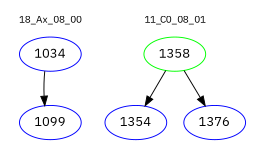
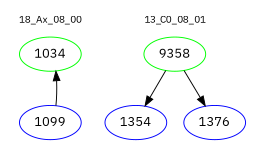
cluster "11_C0_08_01": label "11_C0_08_01" -> "13_C0_08_01"
node "1034": color blue -> green
node "1358": label "1358" -> "9358"
edge "1034" -> "1099": reversed
